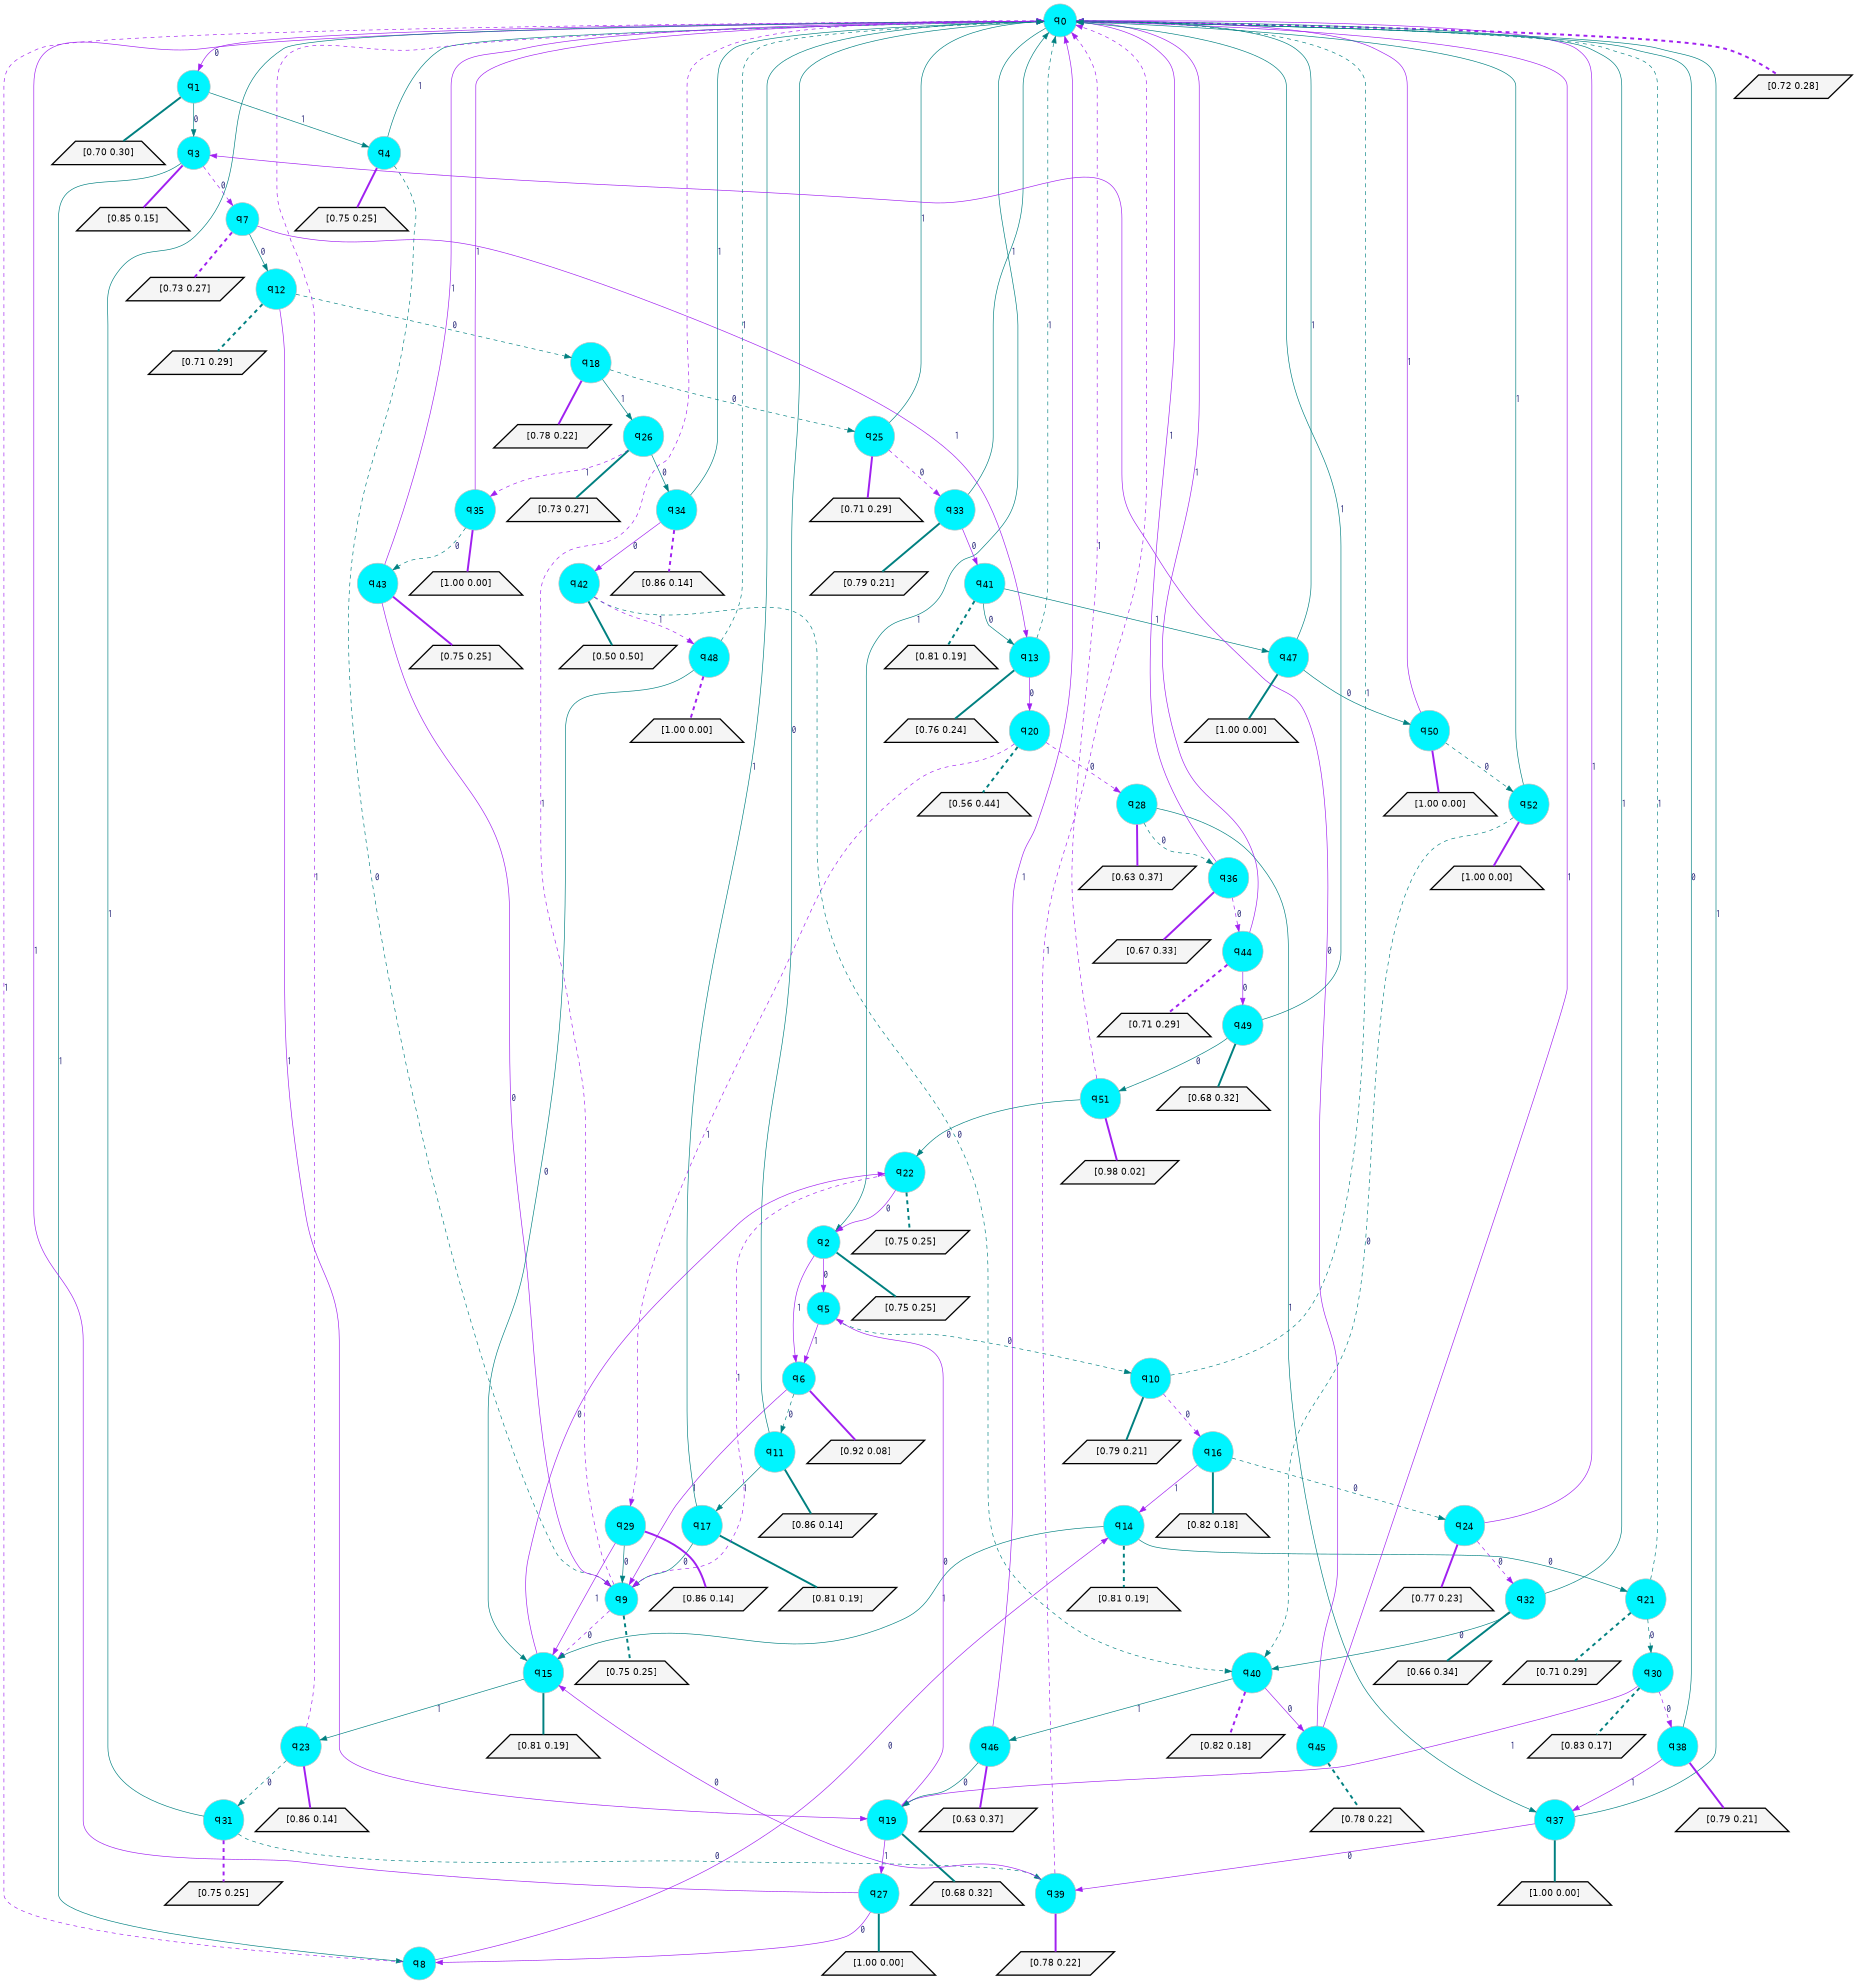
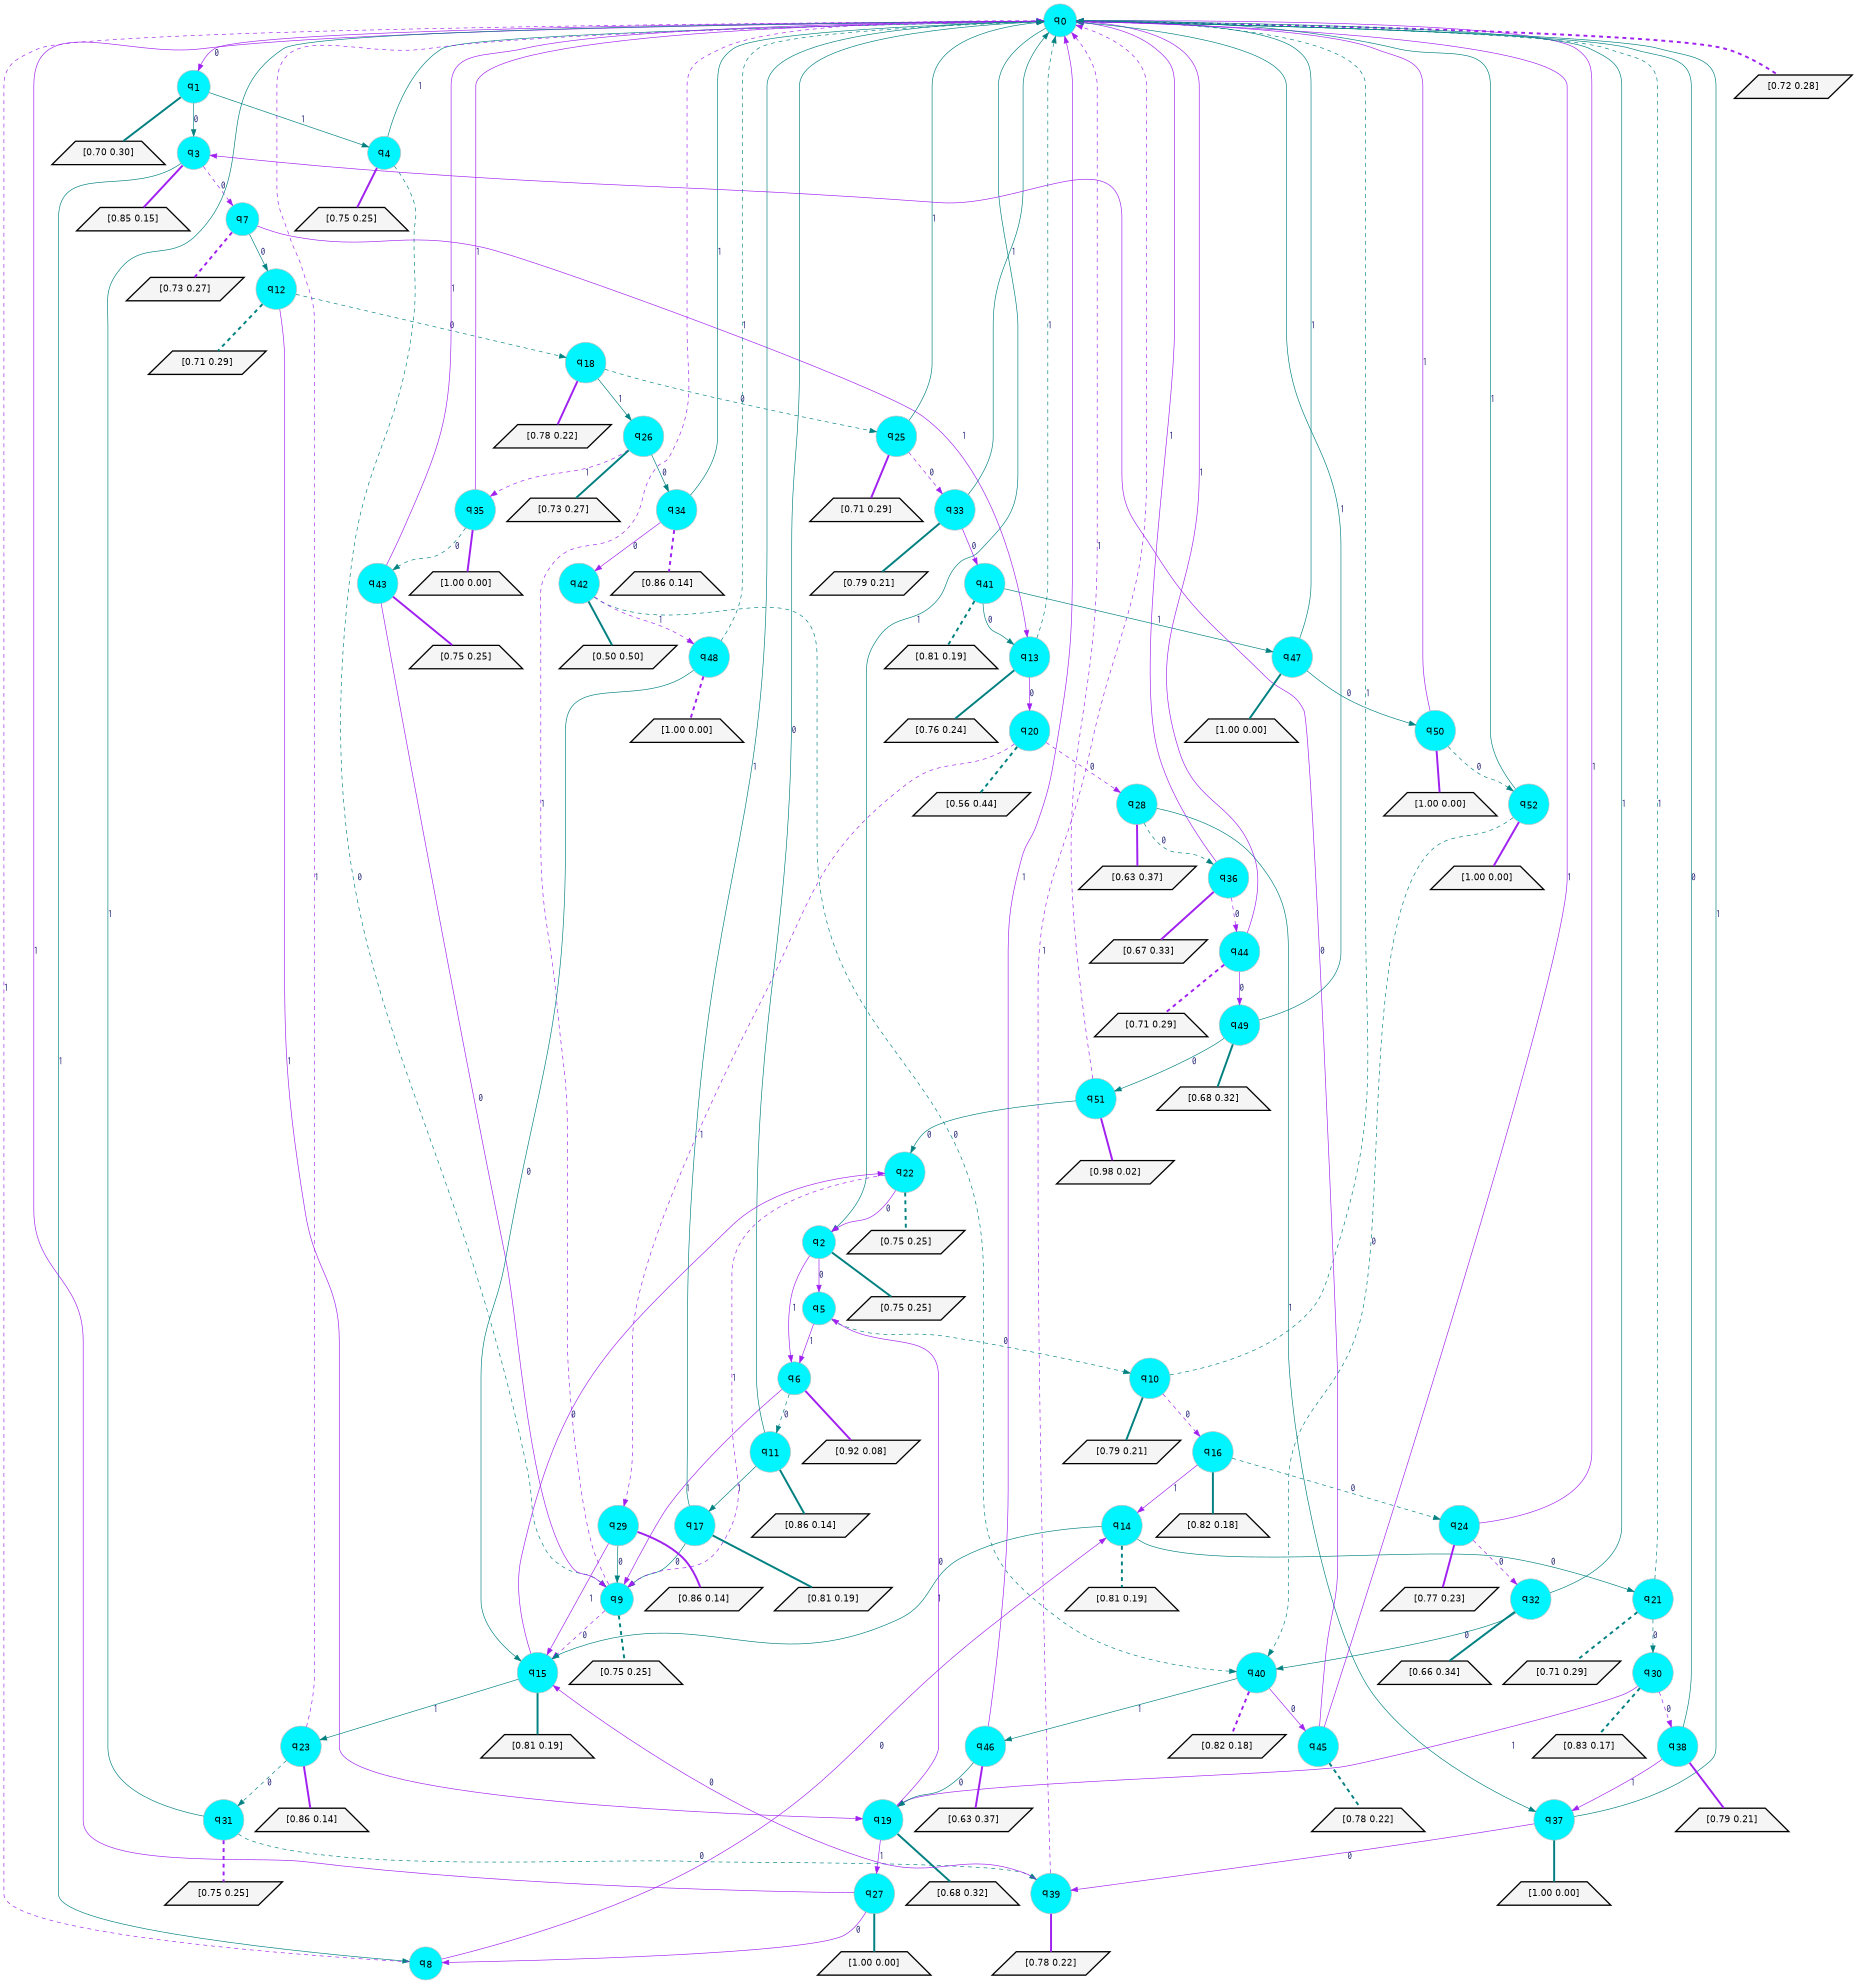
node "[0.56 0.44]": shape trapezium -> parallelogram
node "[0.77 0.23]": shape trapezium -> parallelogram
node "[0.66 0.34]": shape parallelogram -> trapezium
node "[0.83 0.17]": shape parallelogram -> trapezium
